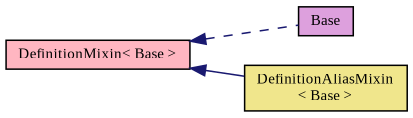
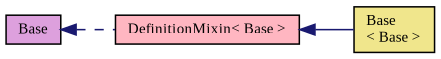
edge "Base" -> "DefinitionMixin< Base >": reversed
node "DefinitionAliasMixin < Base >": label "DefinitionAliasMixin < Base >" -> "Base < Base >"
